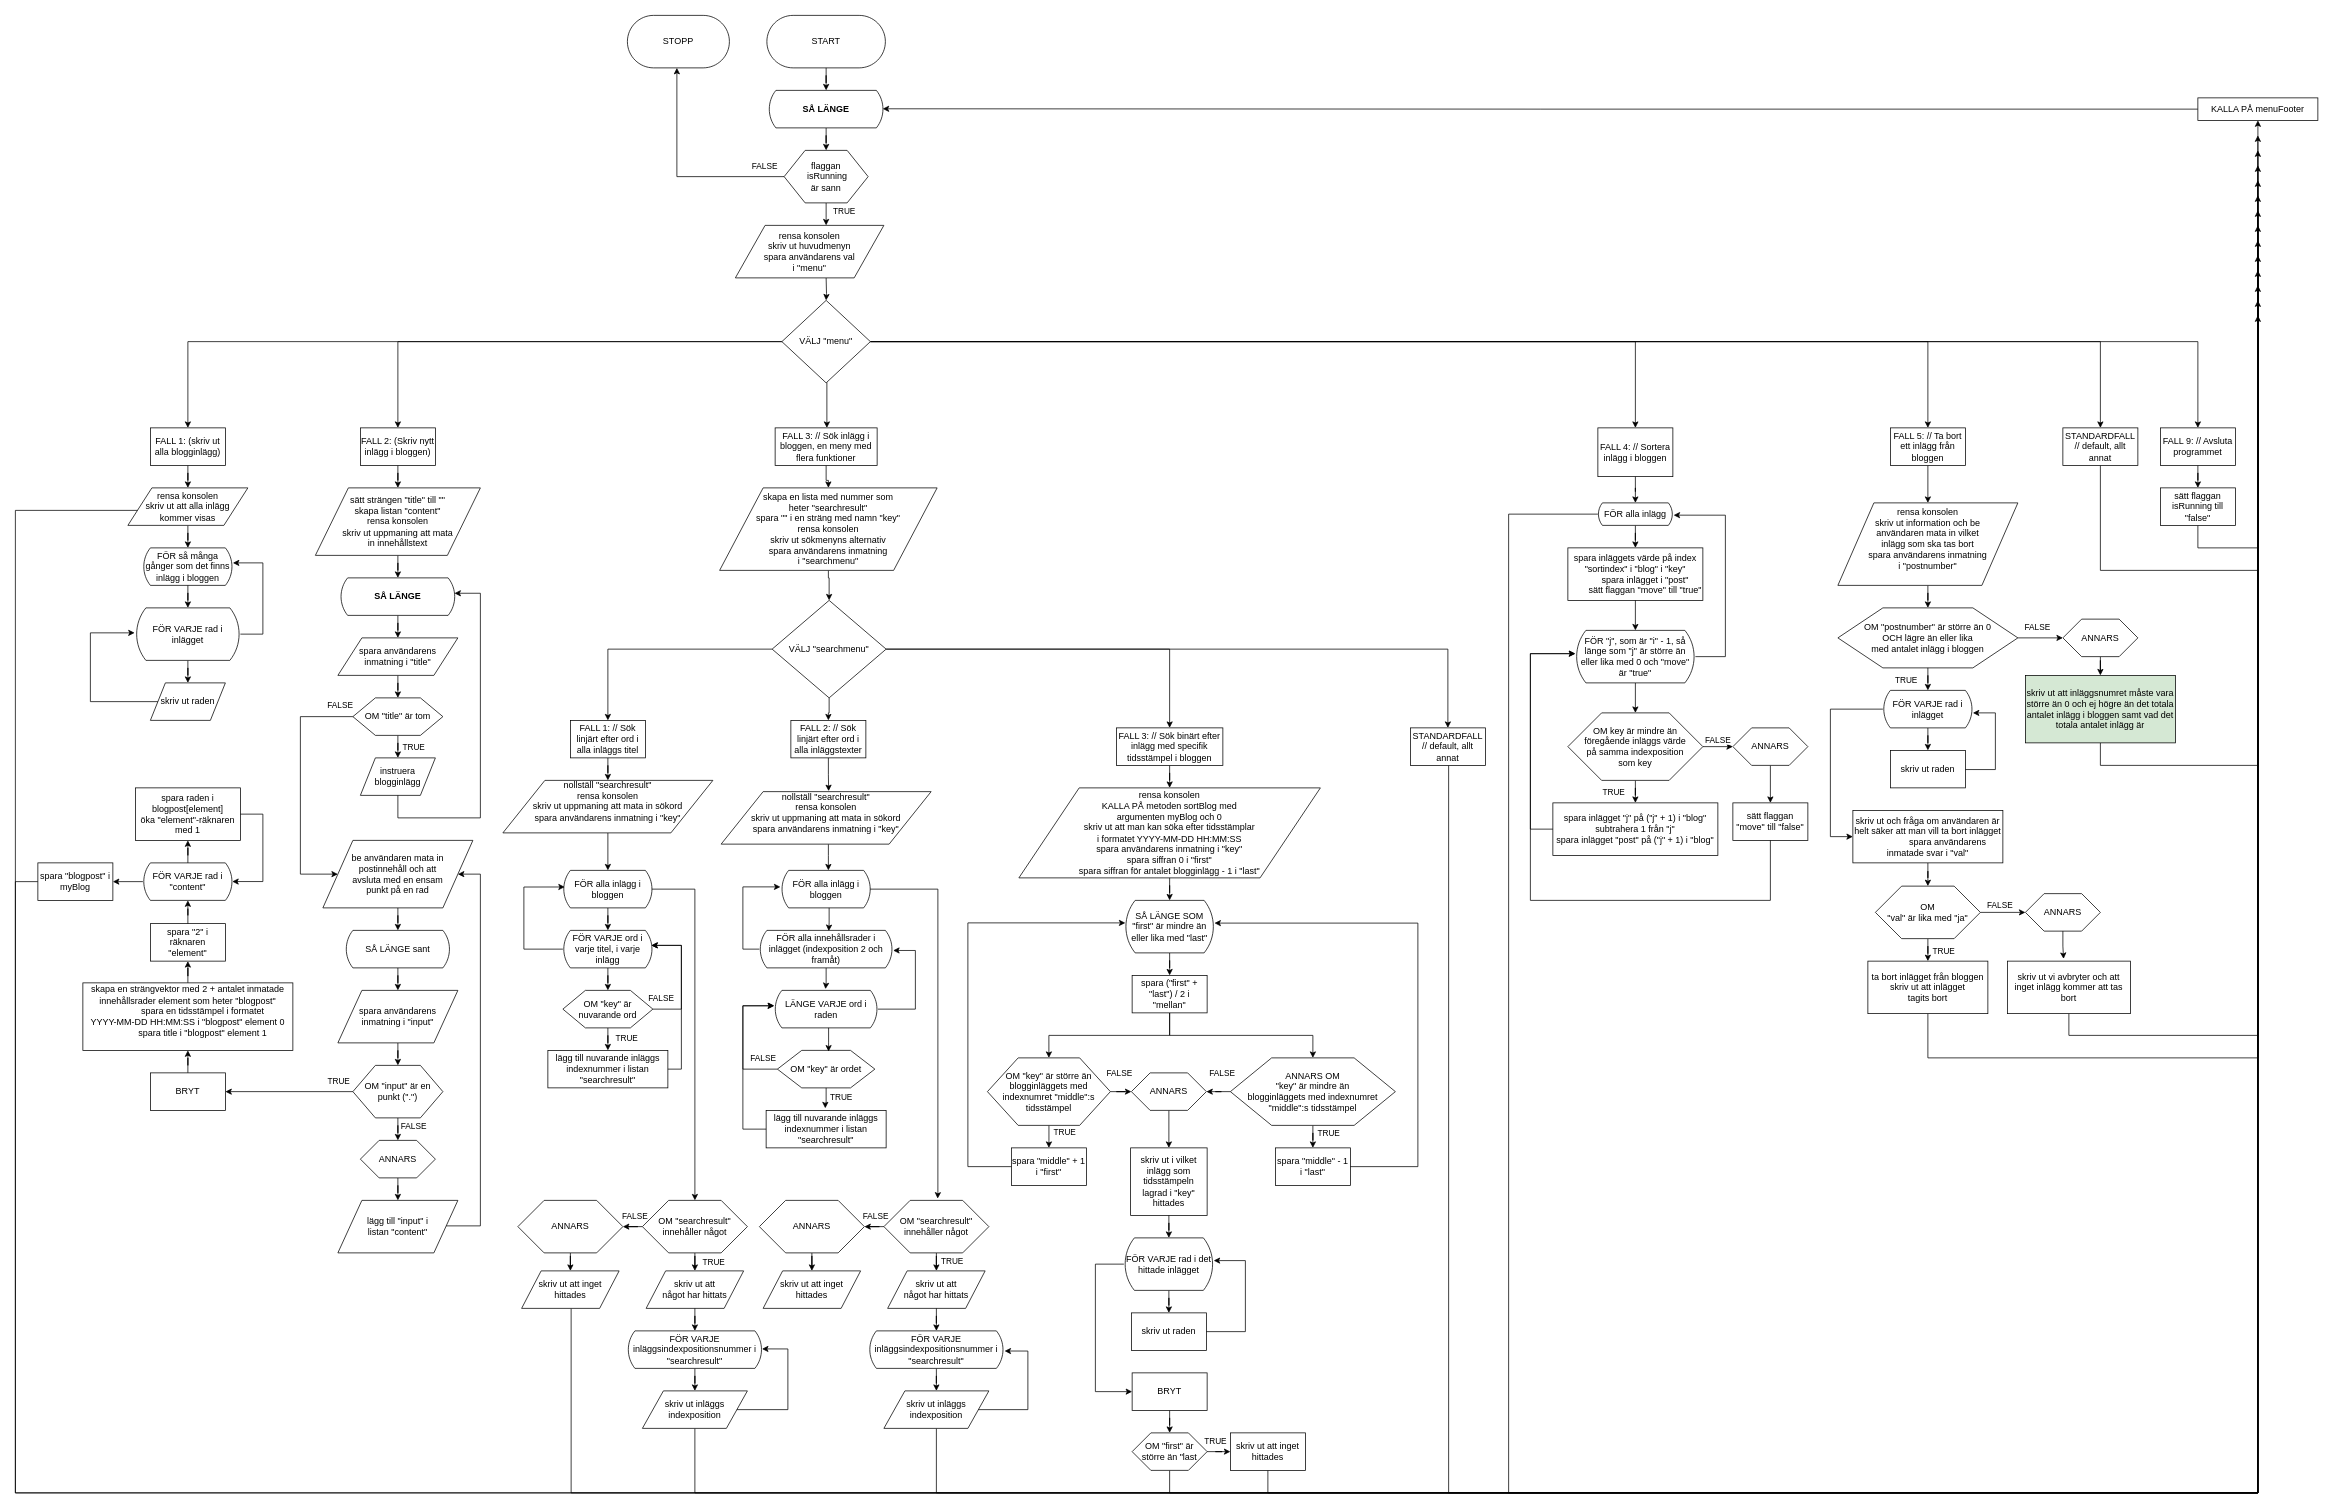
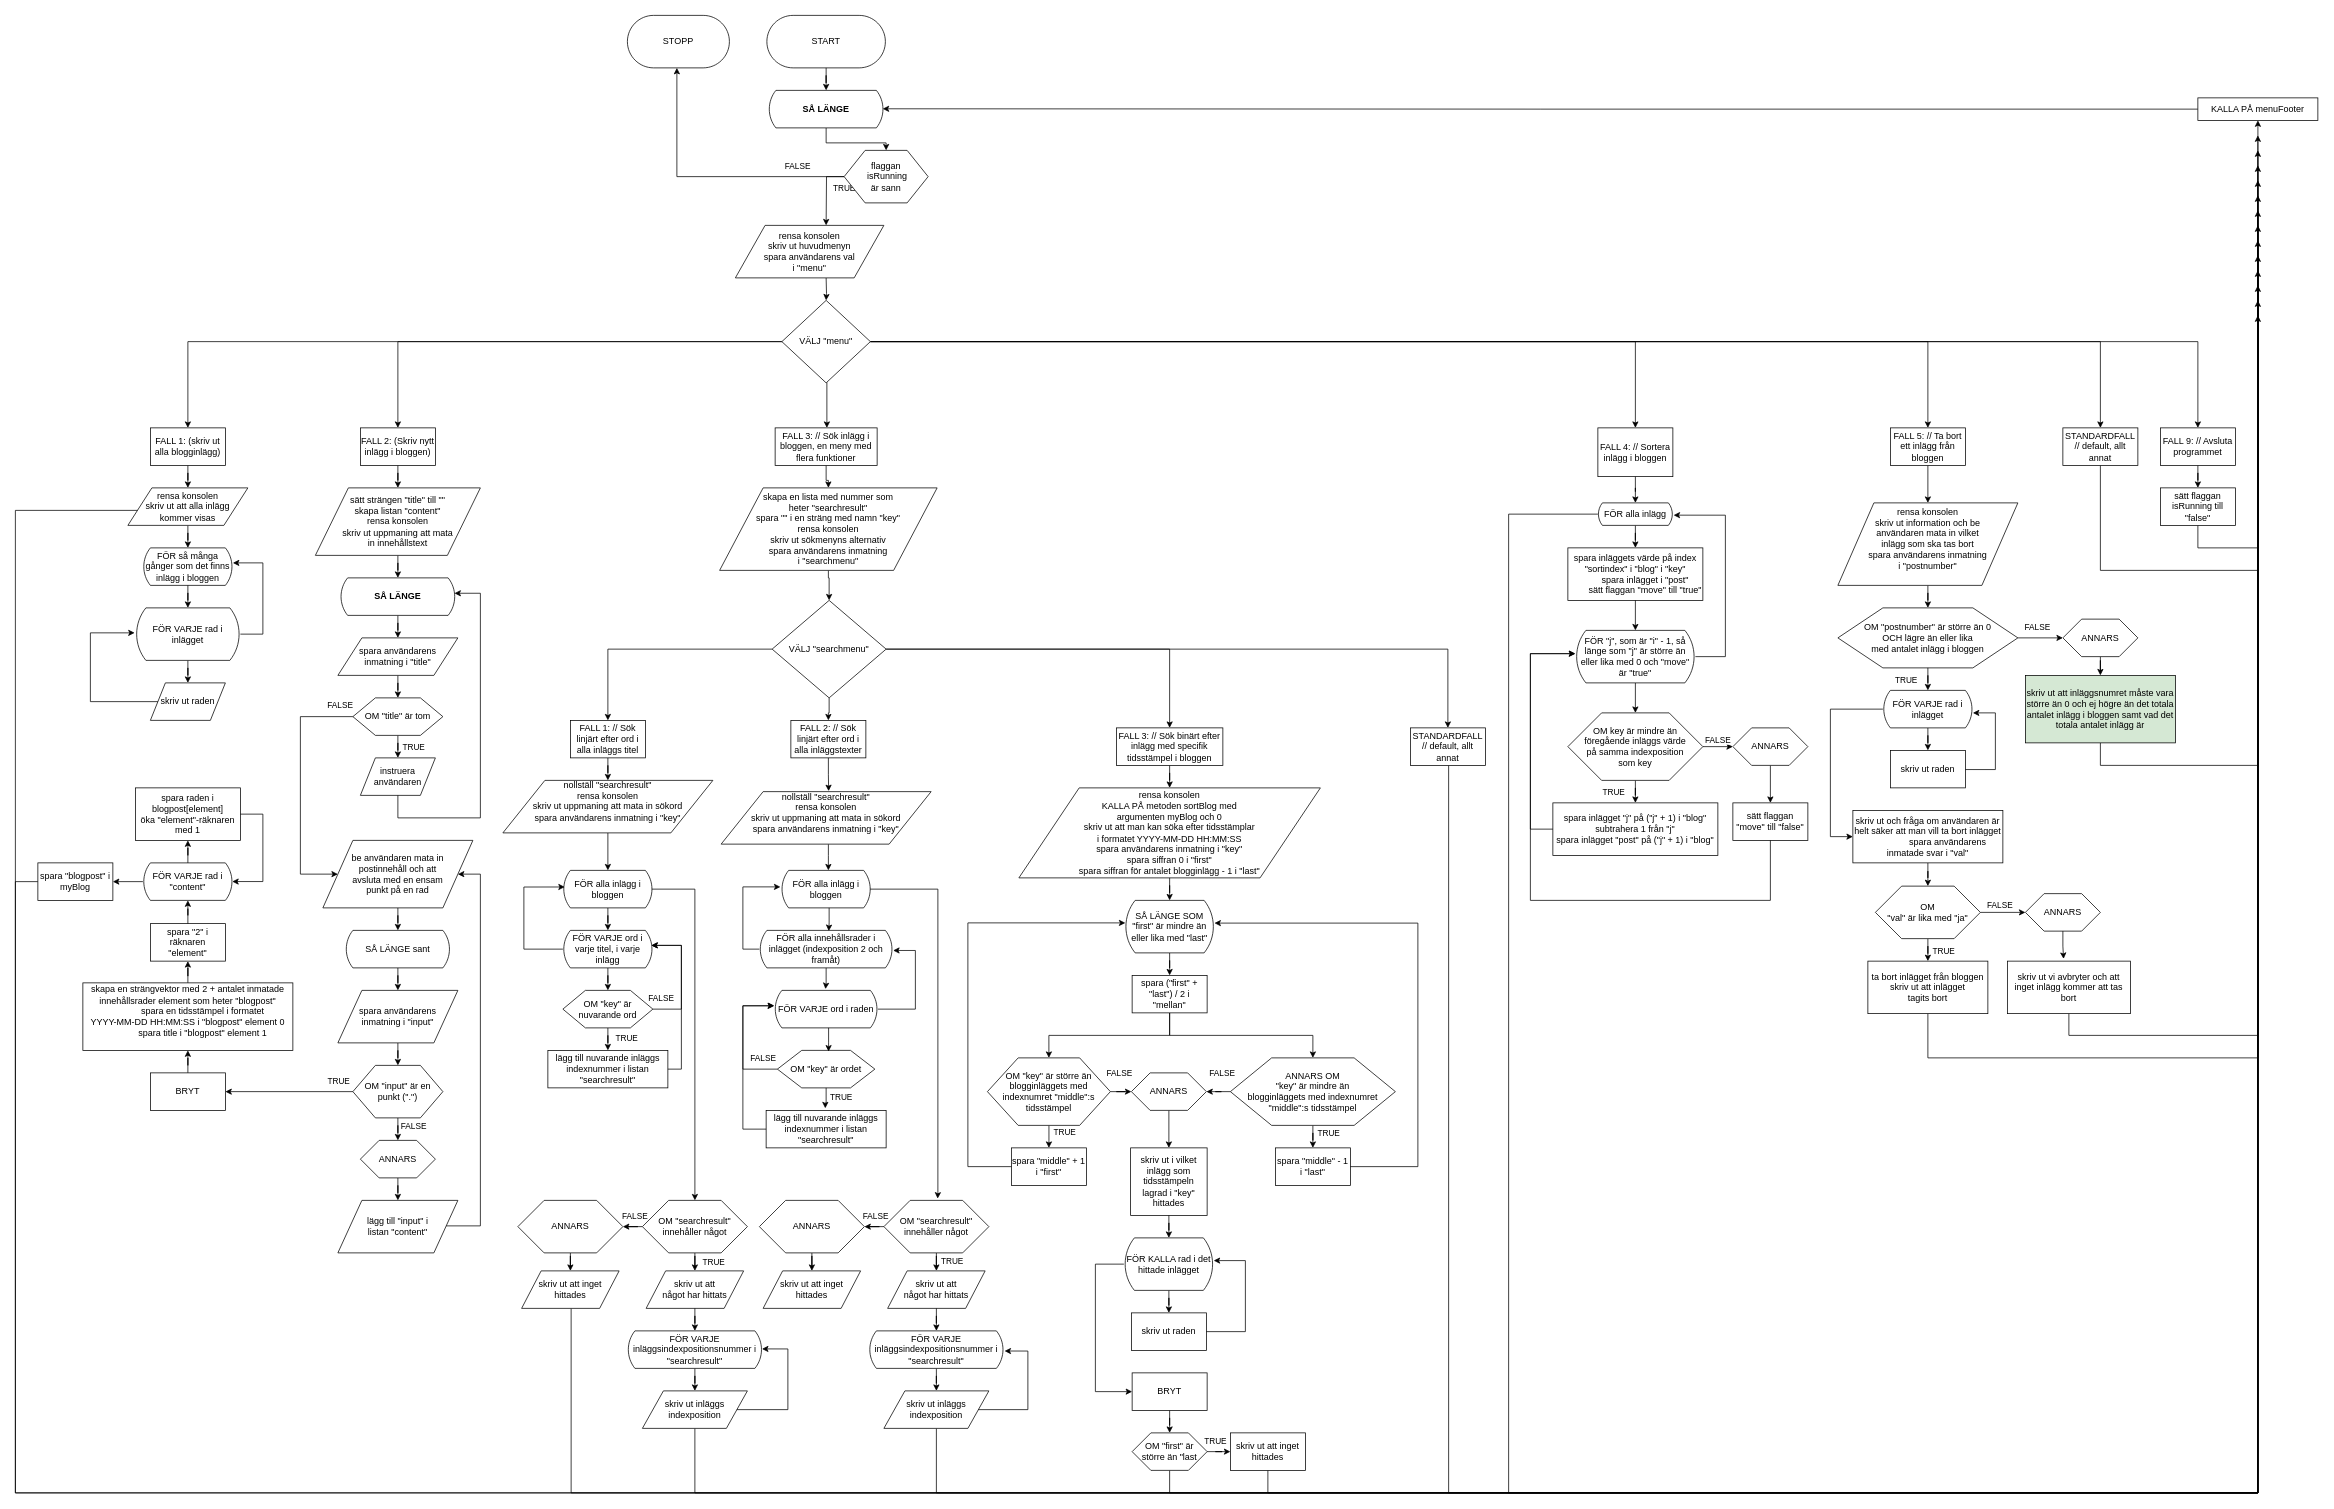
node "flaggan isRunning är sann": moved (826, 177) -> (886, 177)
node "instruera blogginlägg": label "instruera blogginlägg" -> "instruera användaren"
node "LÄNGE VARJE ord i raden": label "LÄNGE VARJE ord i raden" -> "FÖR VARJE ord i raden"
node "FÖR VARJE rad i det hittade inlägget": label "FÖR VARJE rad i det hittade inlägget" -> "FÖR KALLA rad i det hittade inlägget"
